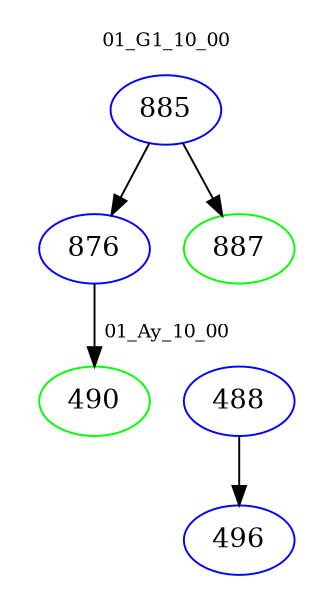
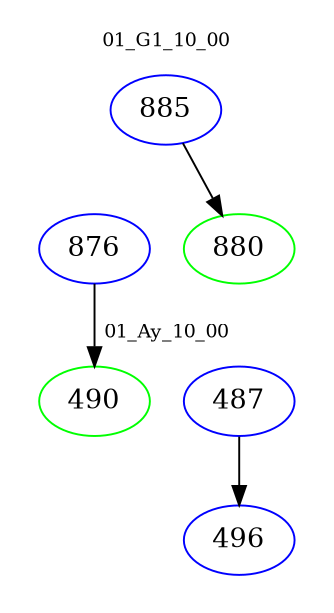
edge "885" -> "876": removed
node "887": label "887" -> "880"
node "488": label "488" -> "487"
